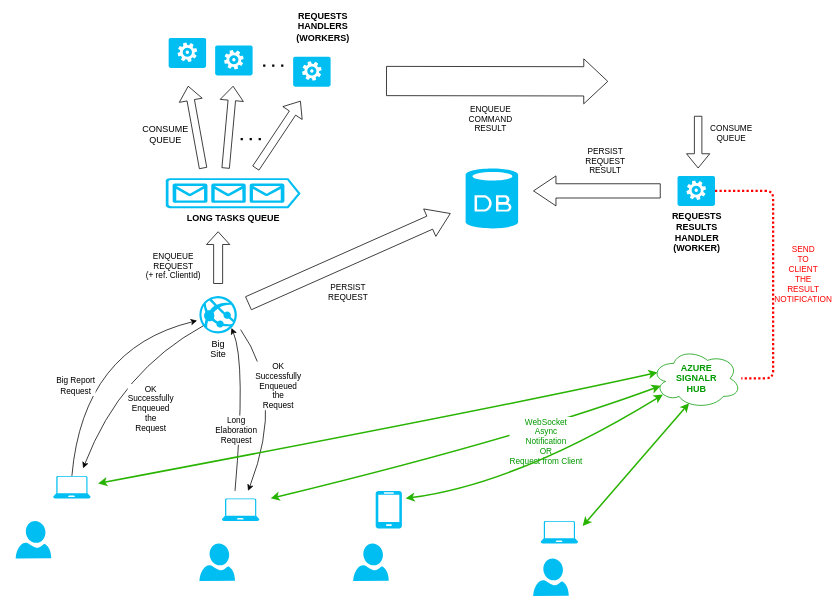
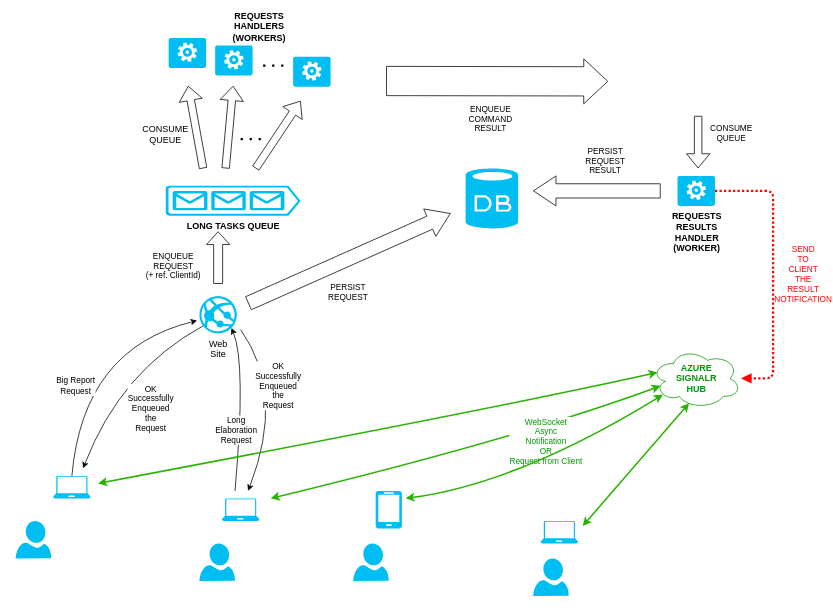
node "REQUESTS HANDLERS (WORKERS)": moved (323, 27) -> (259, 27)
node "LONG TASKS QUEUE": moved (233, 193) -> (233, 201)
node "Big Site": label "Big Site" -> "Web Site"
edge "REQUESTS RESULTS HANDLER (WORKER)" -- "AZURE SIGNALR HUB": arrowhead none -> block
